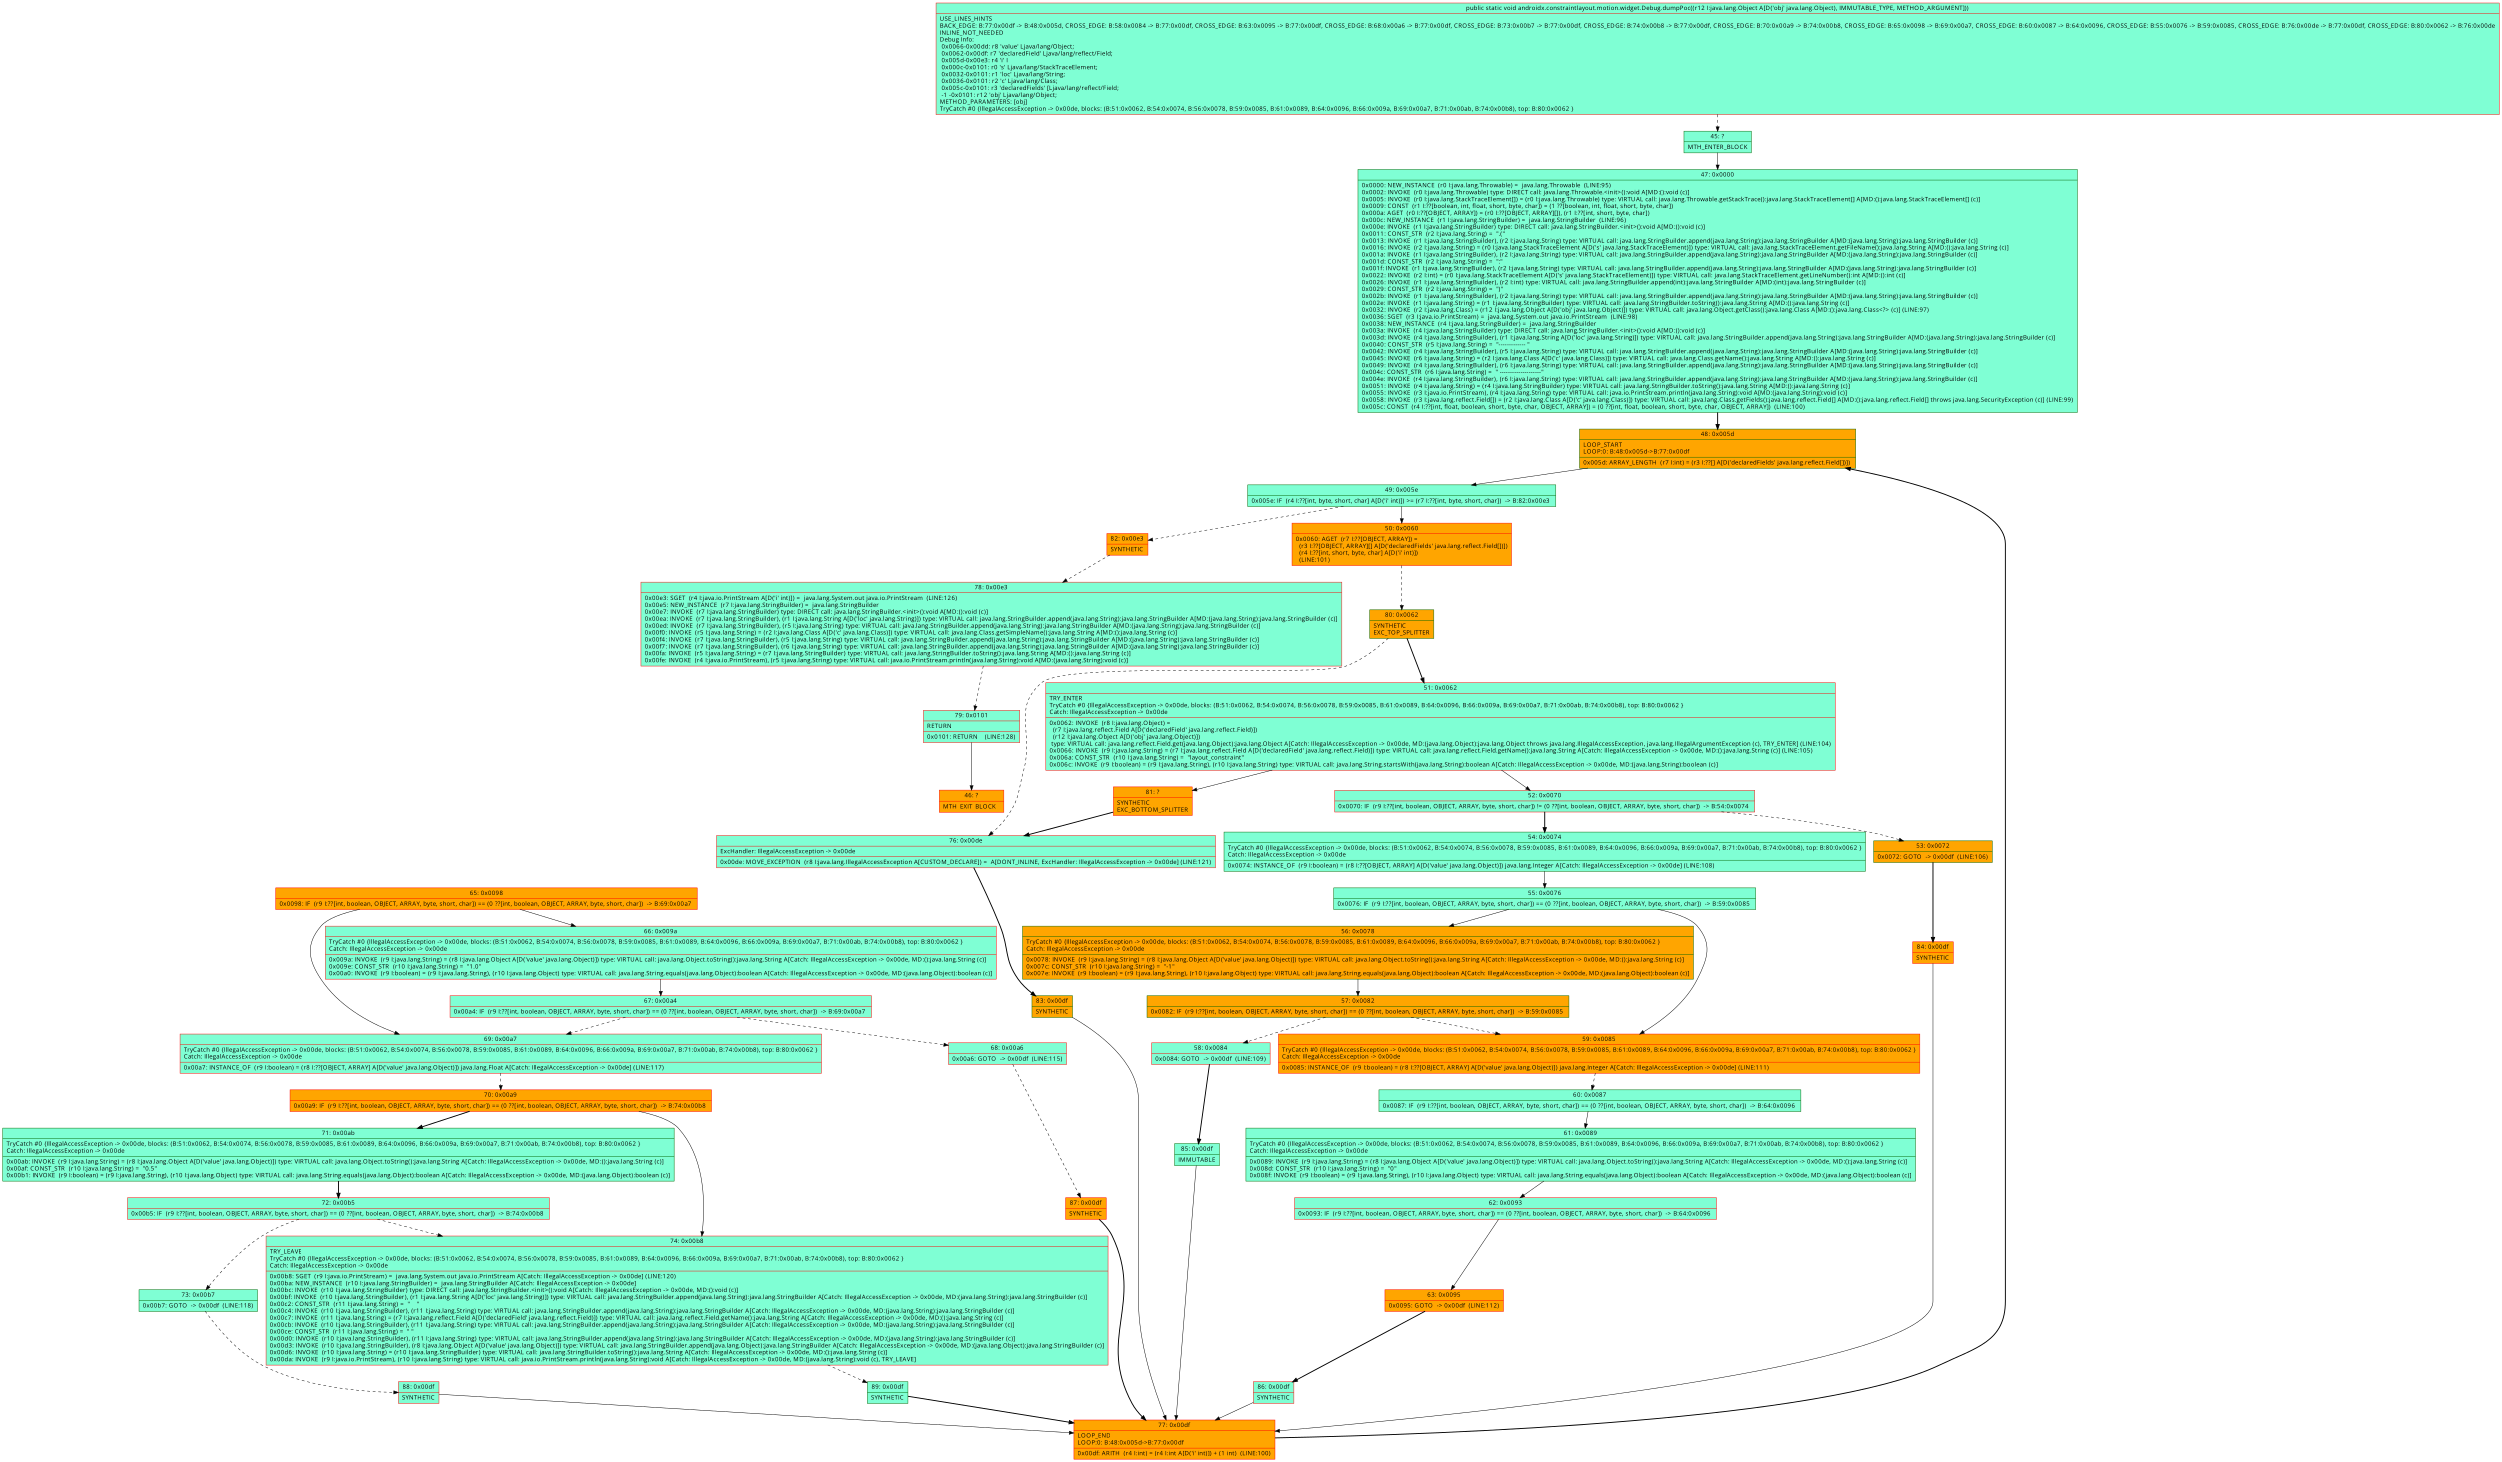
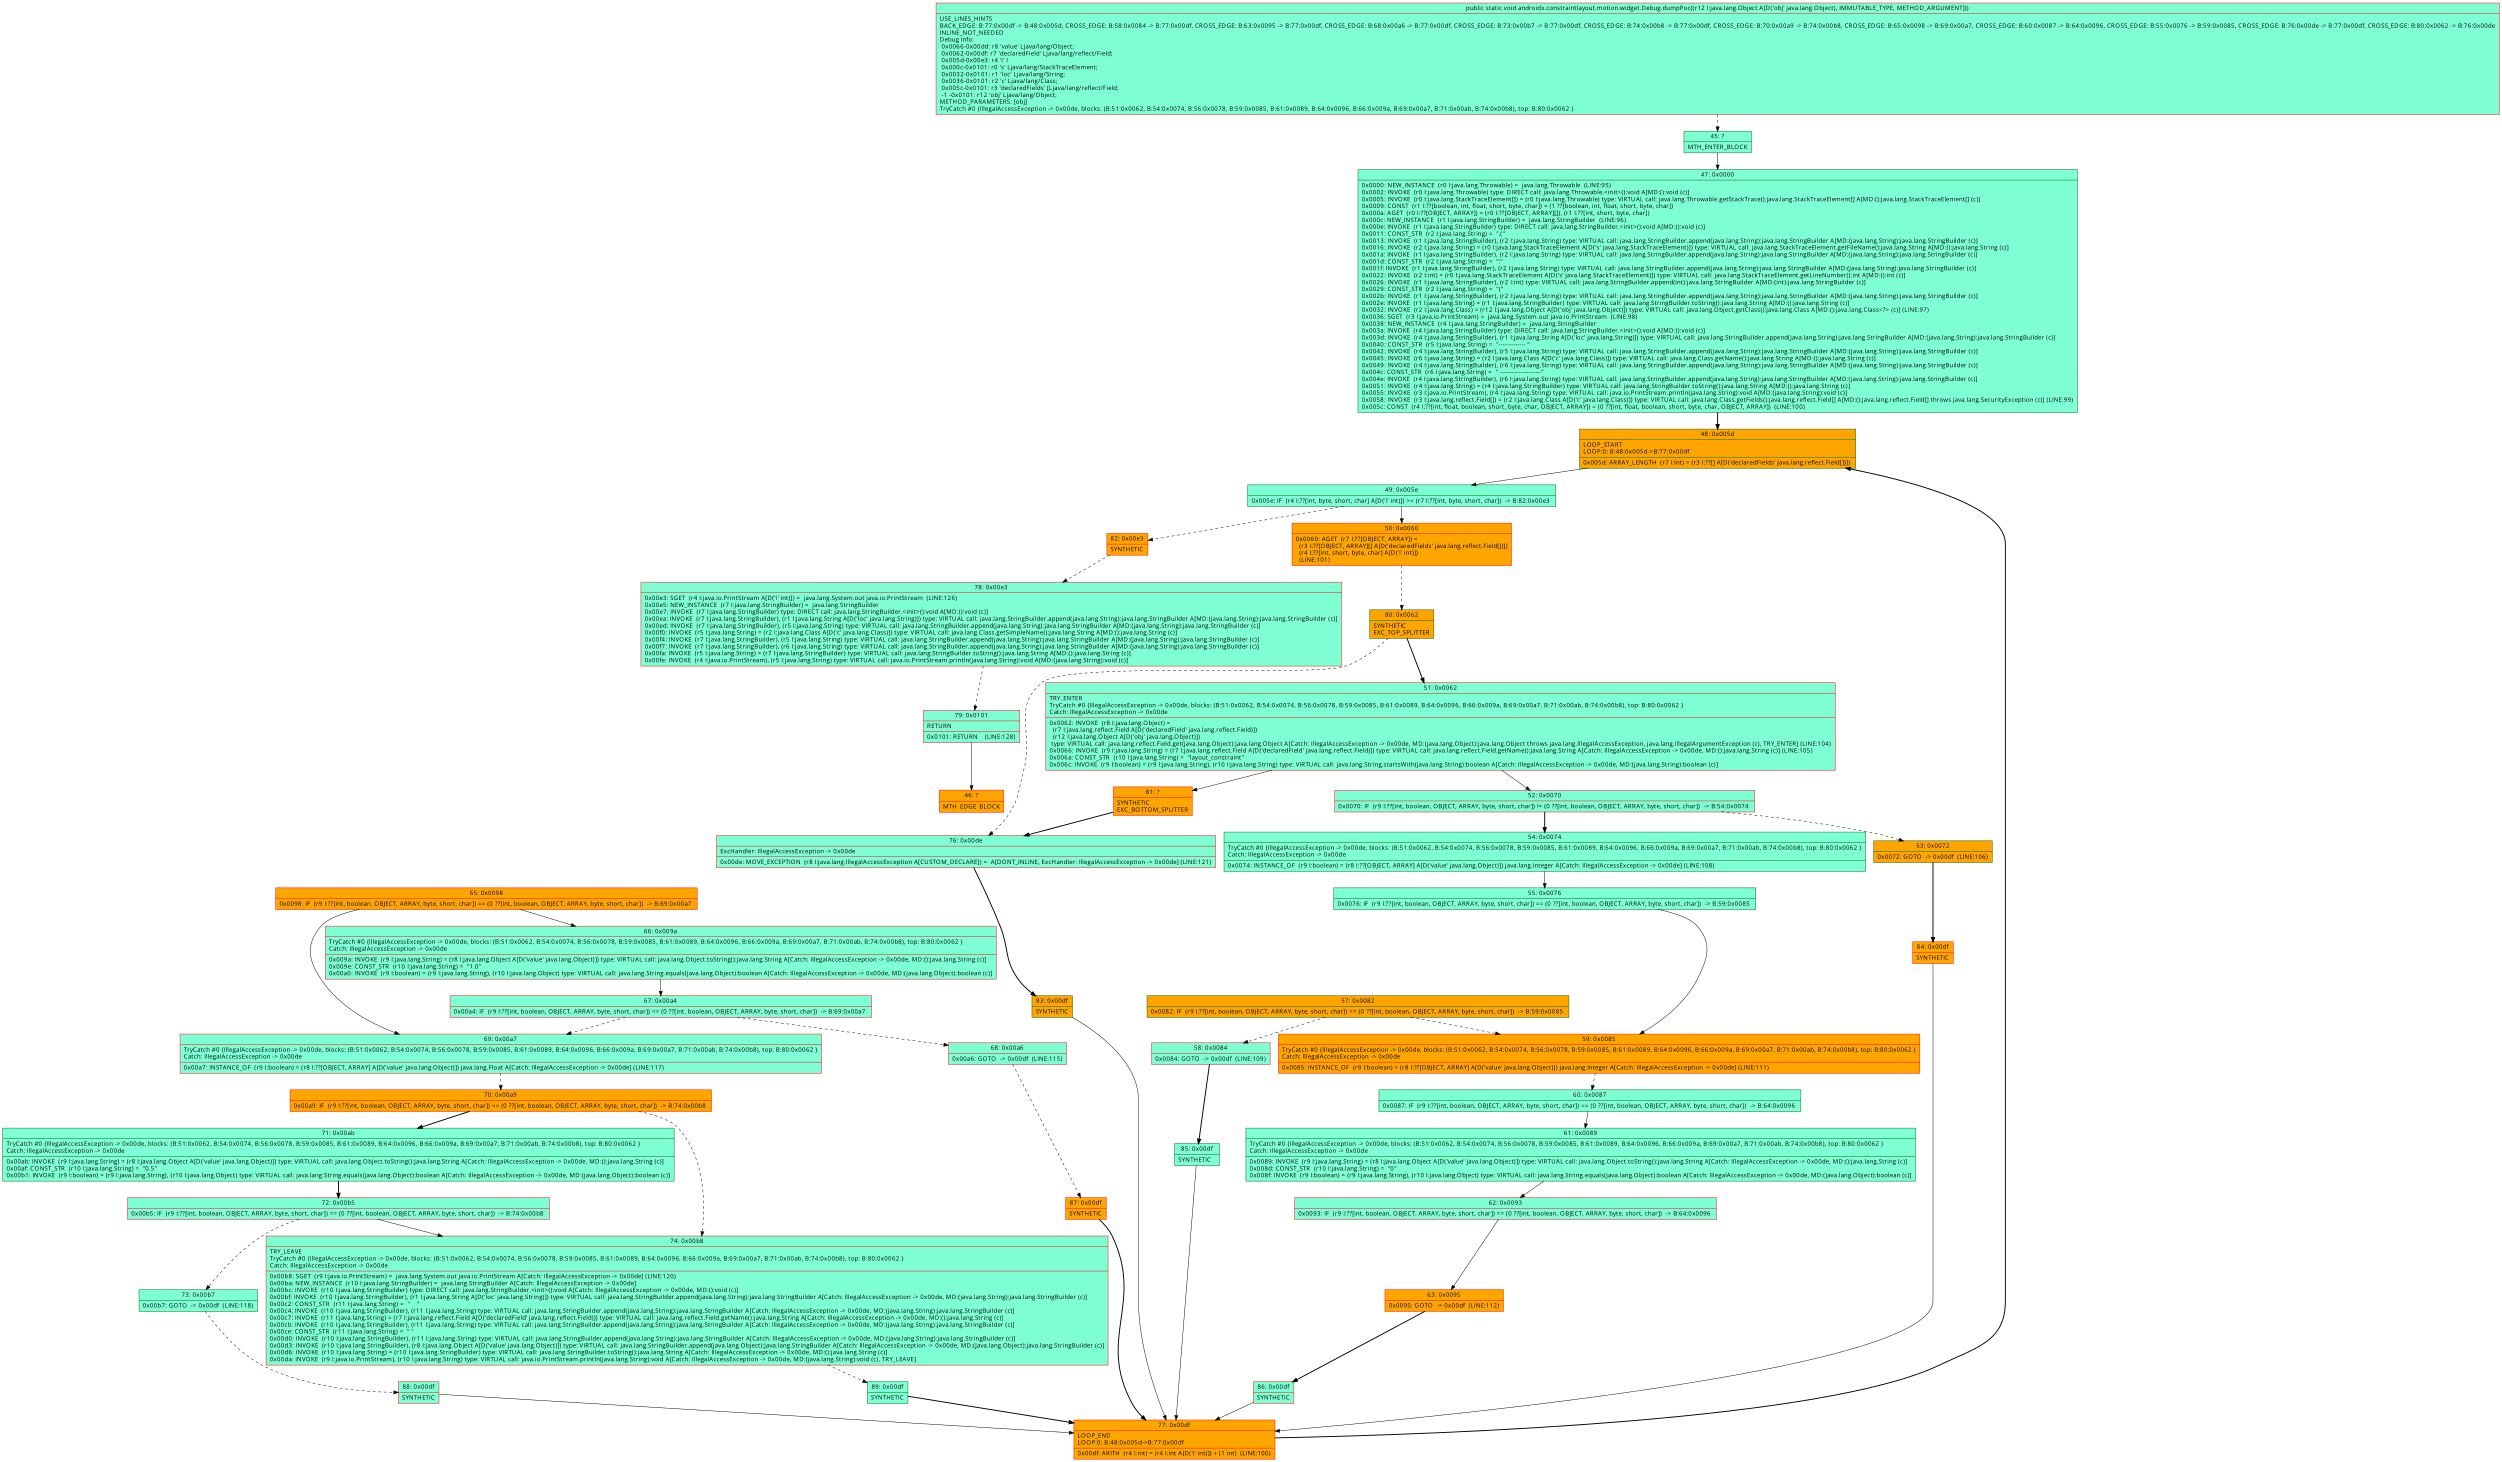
node "46: ?": text "MTH_EXIT_BLOCK" -> "MTH_EDGE_BLOCK"
node "56: 0x0078": removed
edge "70: 0x00a9" -> "74: 0x00b8": style solid -> dashed
node "85: 0x00df": text "IMMUTABLE" -> "SYNTHETIC"
edge "72: 0x00b5" -> "74: 0x00b8": style dashed -> solid
